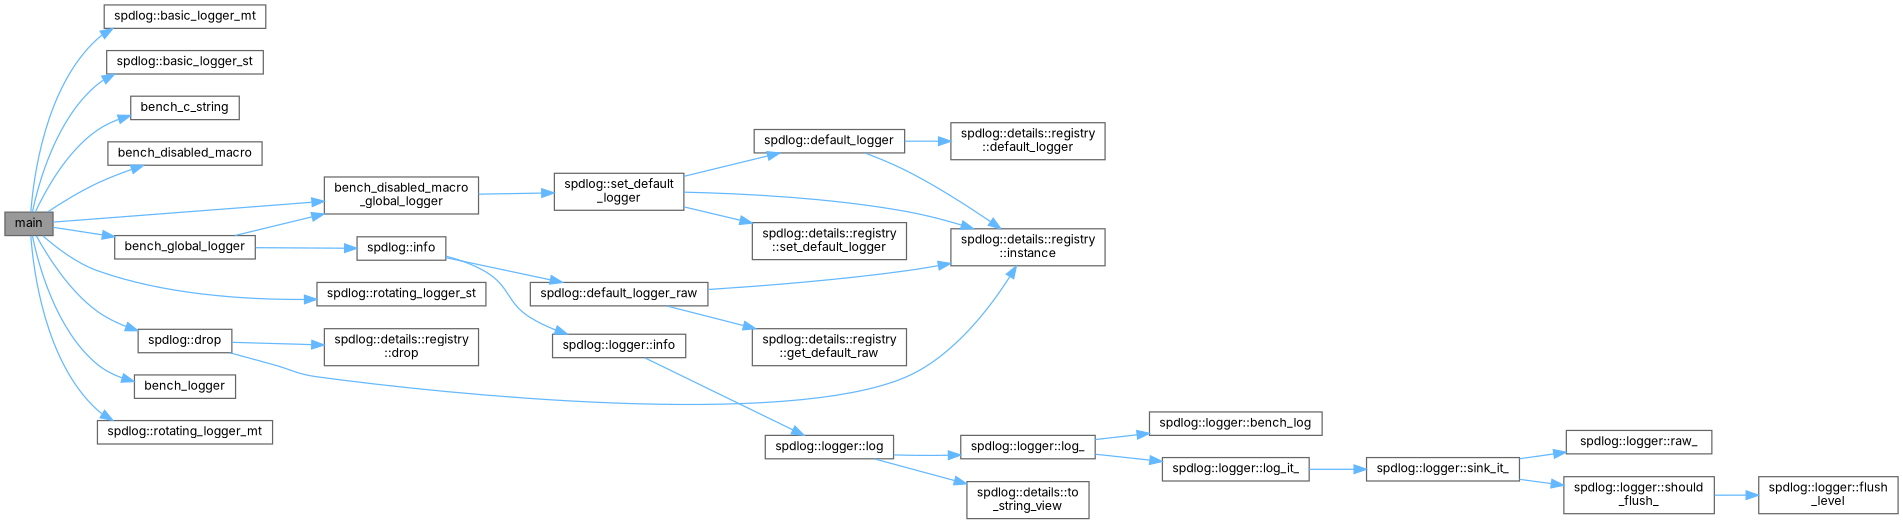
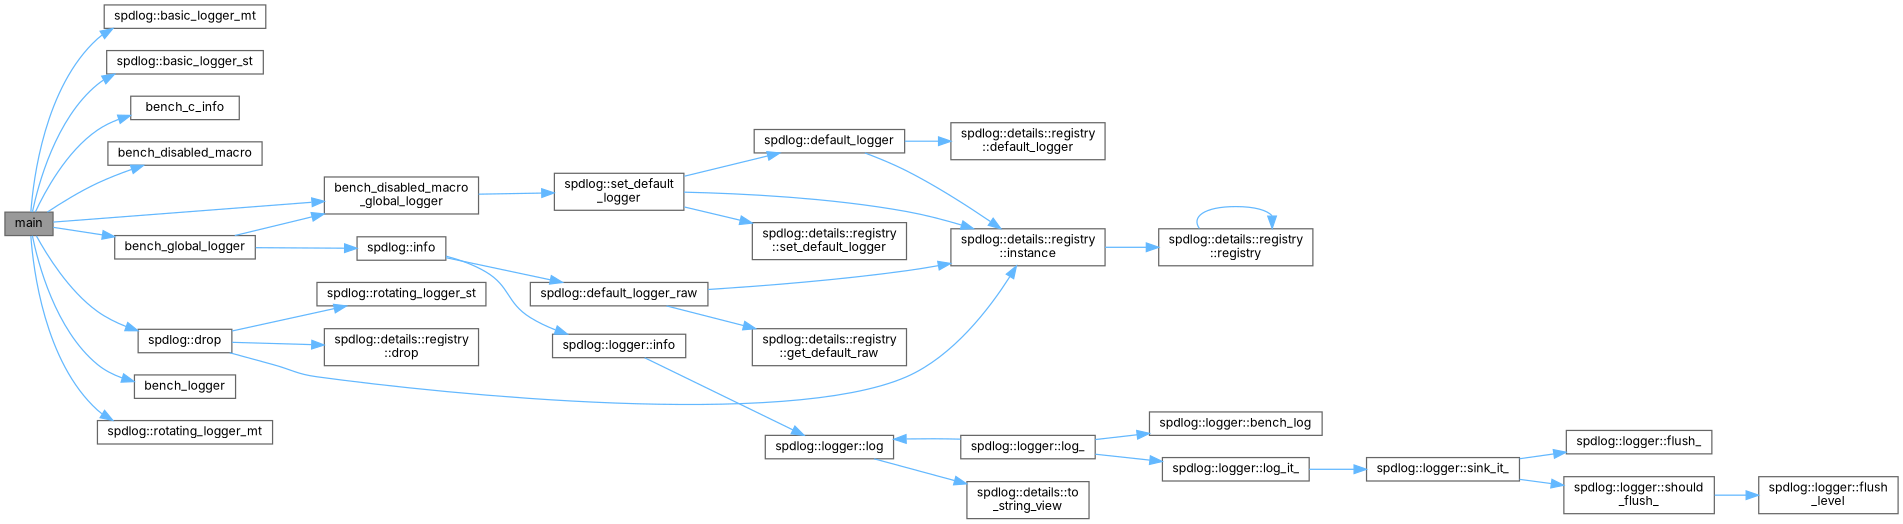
node "bench_c_string": label "bench_c_string" -> "bench_c_info"
node "spdlog::details::registry ::registry": added
edge "main" -> "spdlog::rotating_logger_st": now "spdlog::drop" -> "spdlog::rotating_logger_st"
node "spdlog::logger::raw_": label "spdlog::logger::raw_" -> "spdlog::logger::flush_"
edge "spdlog::logger::log" -> "spdlog::logger::log_": reversed
